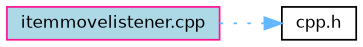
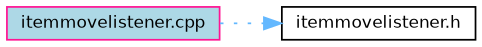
node "cpp.h": label "cpp.h" -> "itemmovelistener.h"
